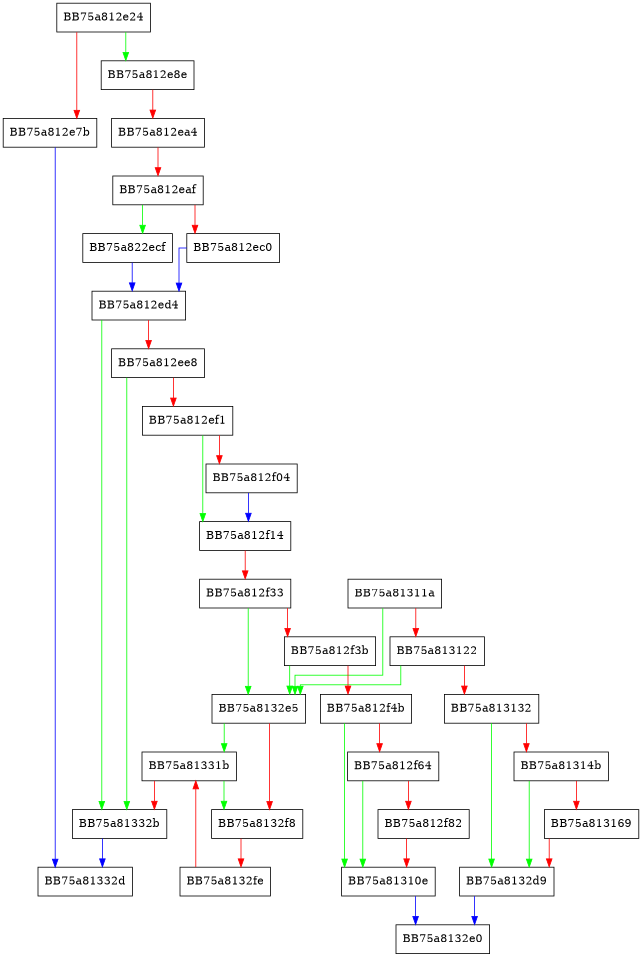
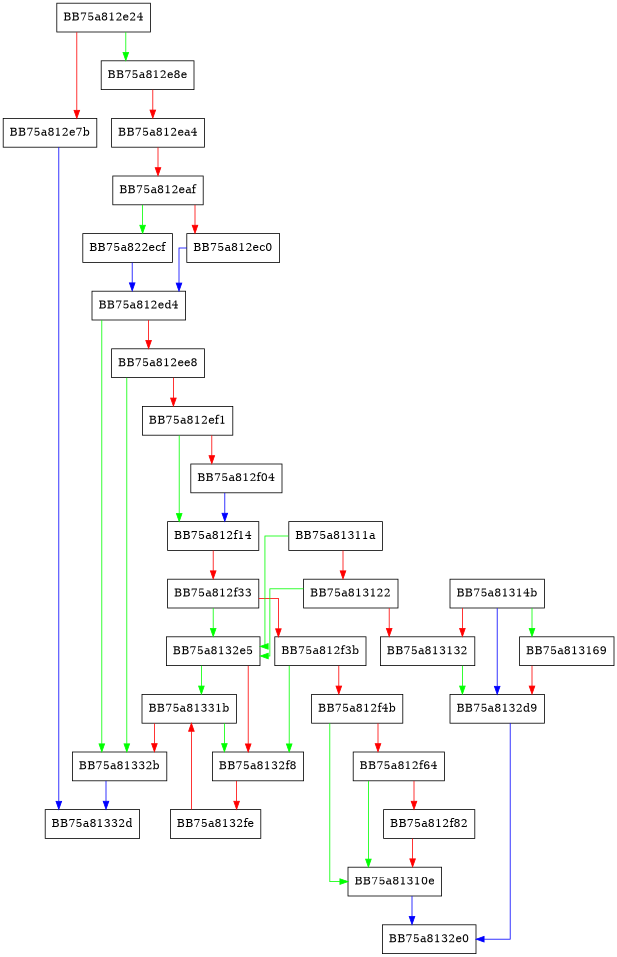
edge "BB75a812f3b" -> "BB75a8132e5": now "BB75a812f3b" -> "BB75a8132f8"
edge "BB75a813132" -> "BB75a81314b": reversed
edge "BB75a81314b" -> "BB75a813169": color red -> green
edge "BB75a81314b" -> "BB75a8132d9": color green -> blue
